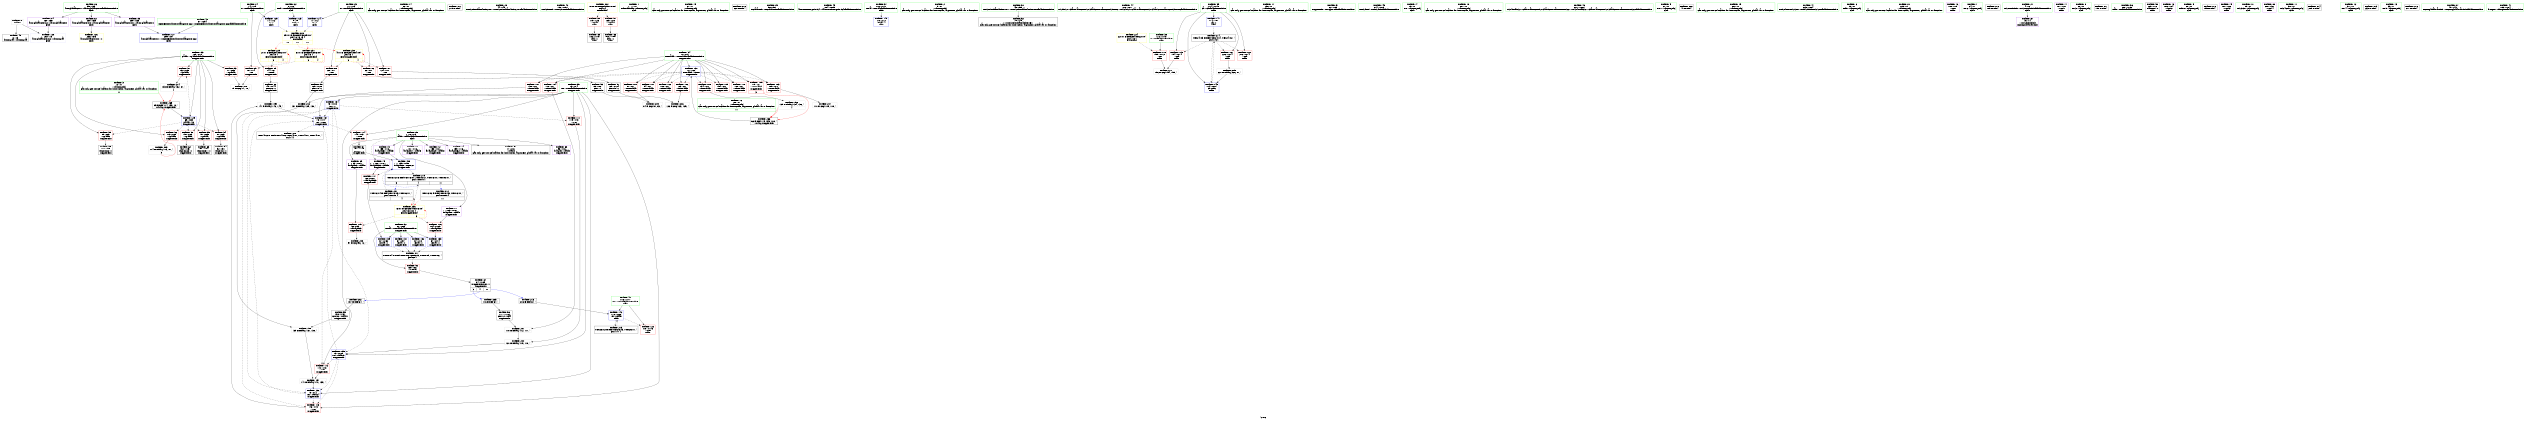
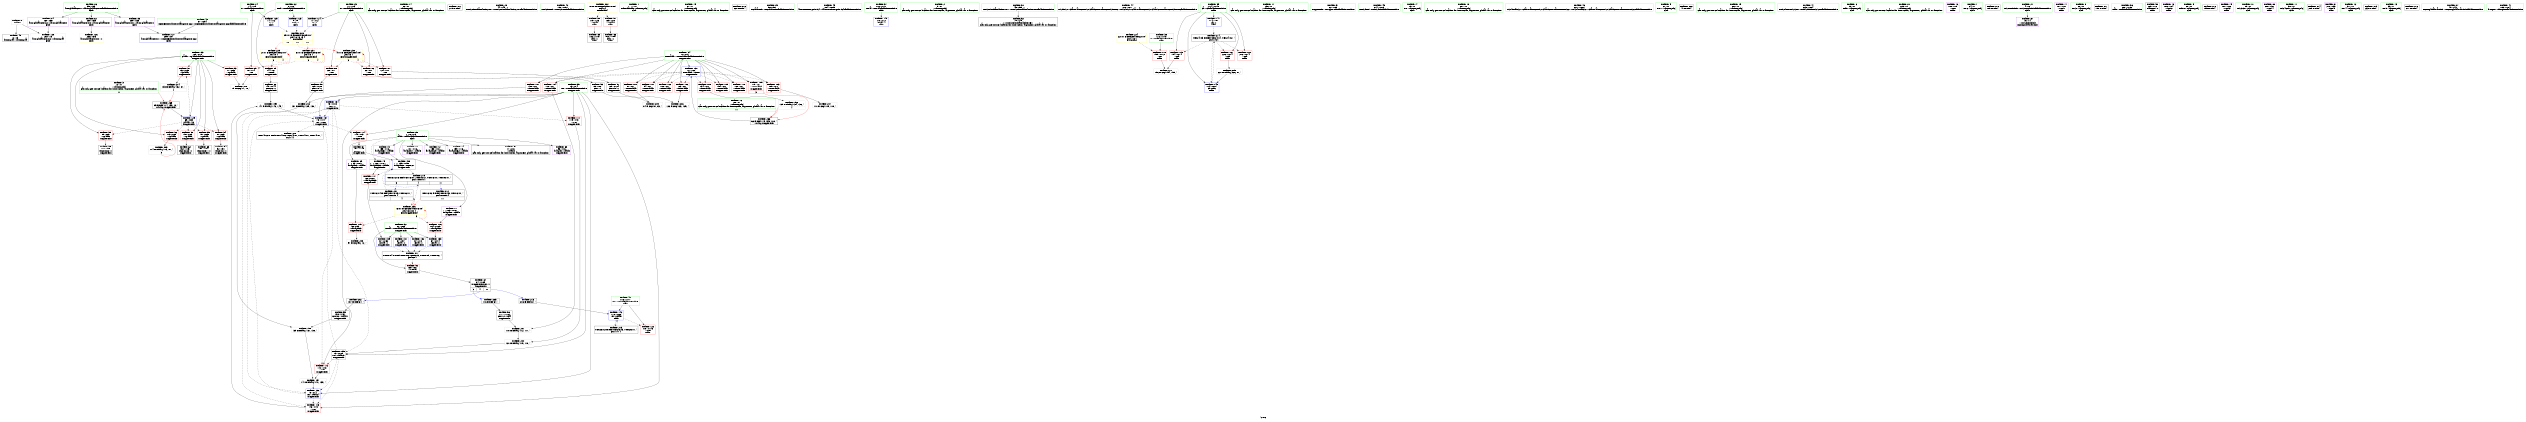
node "NodeID: 81": added
